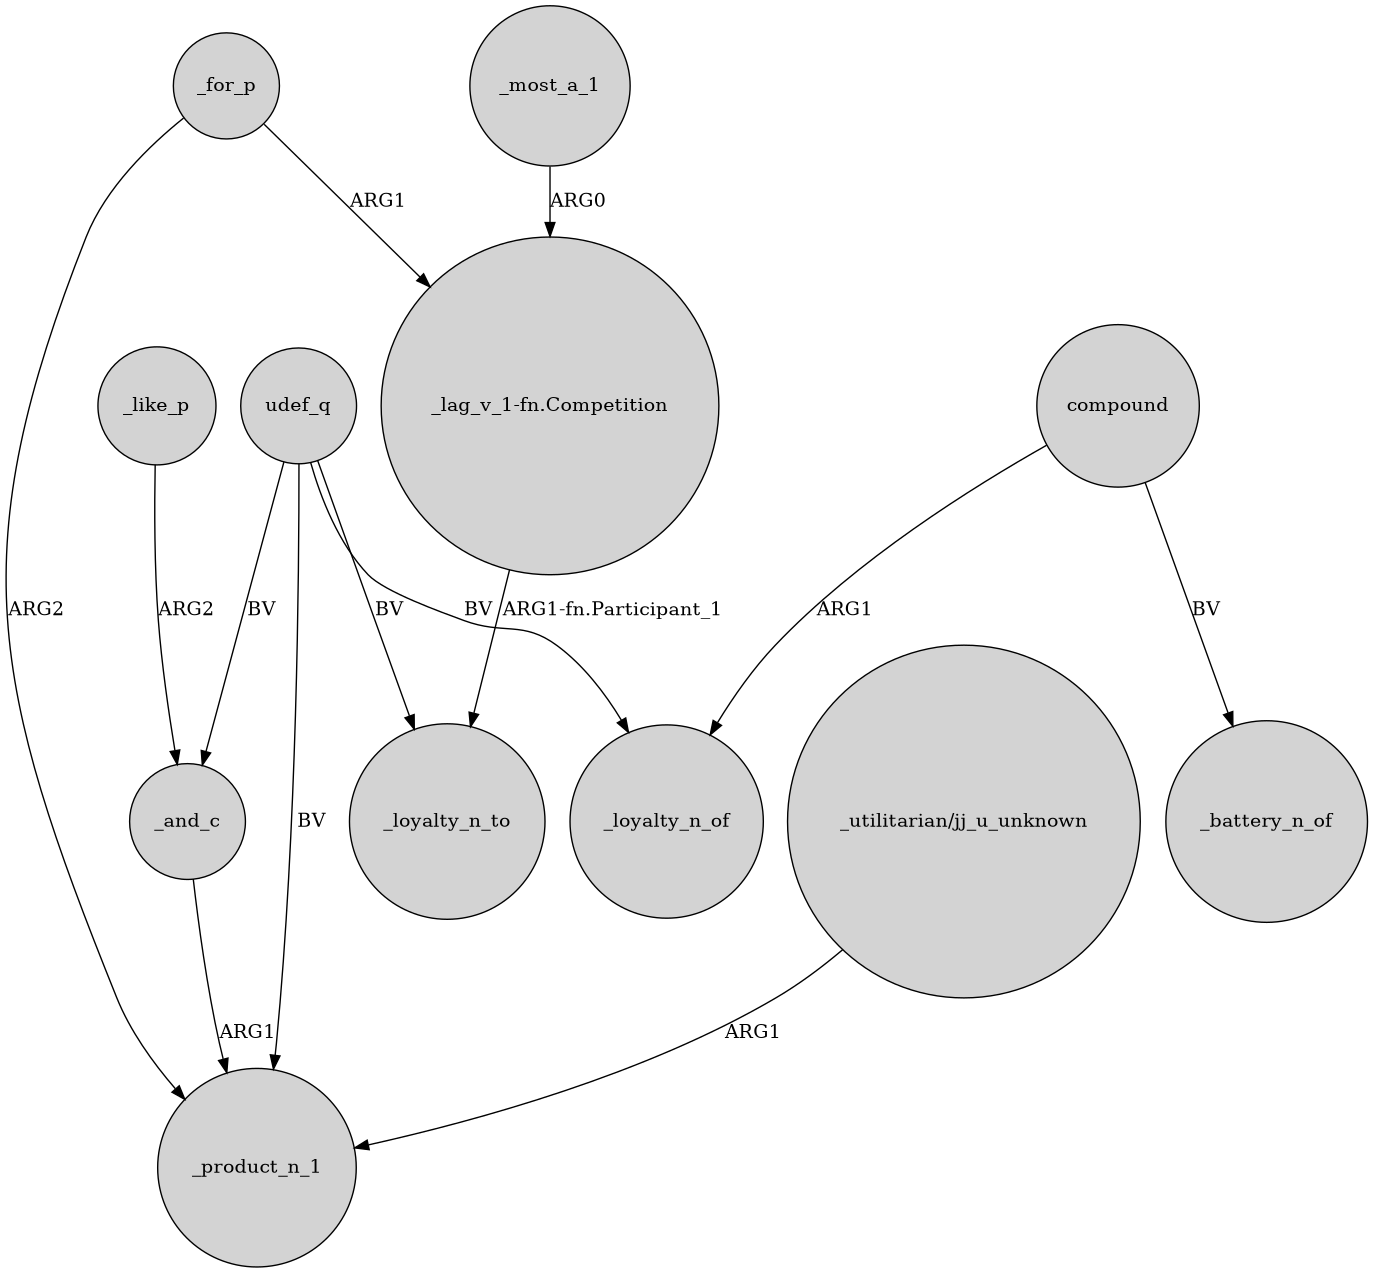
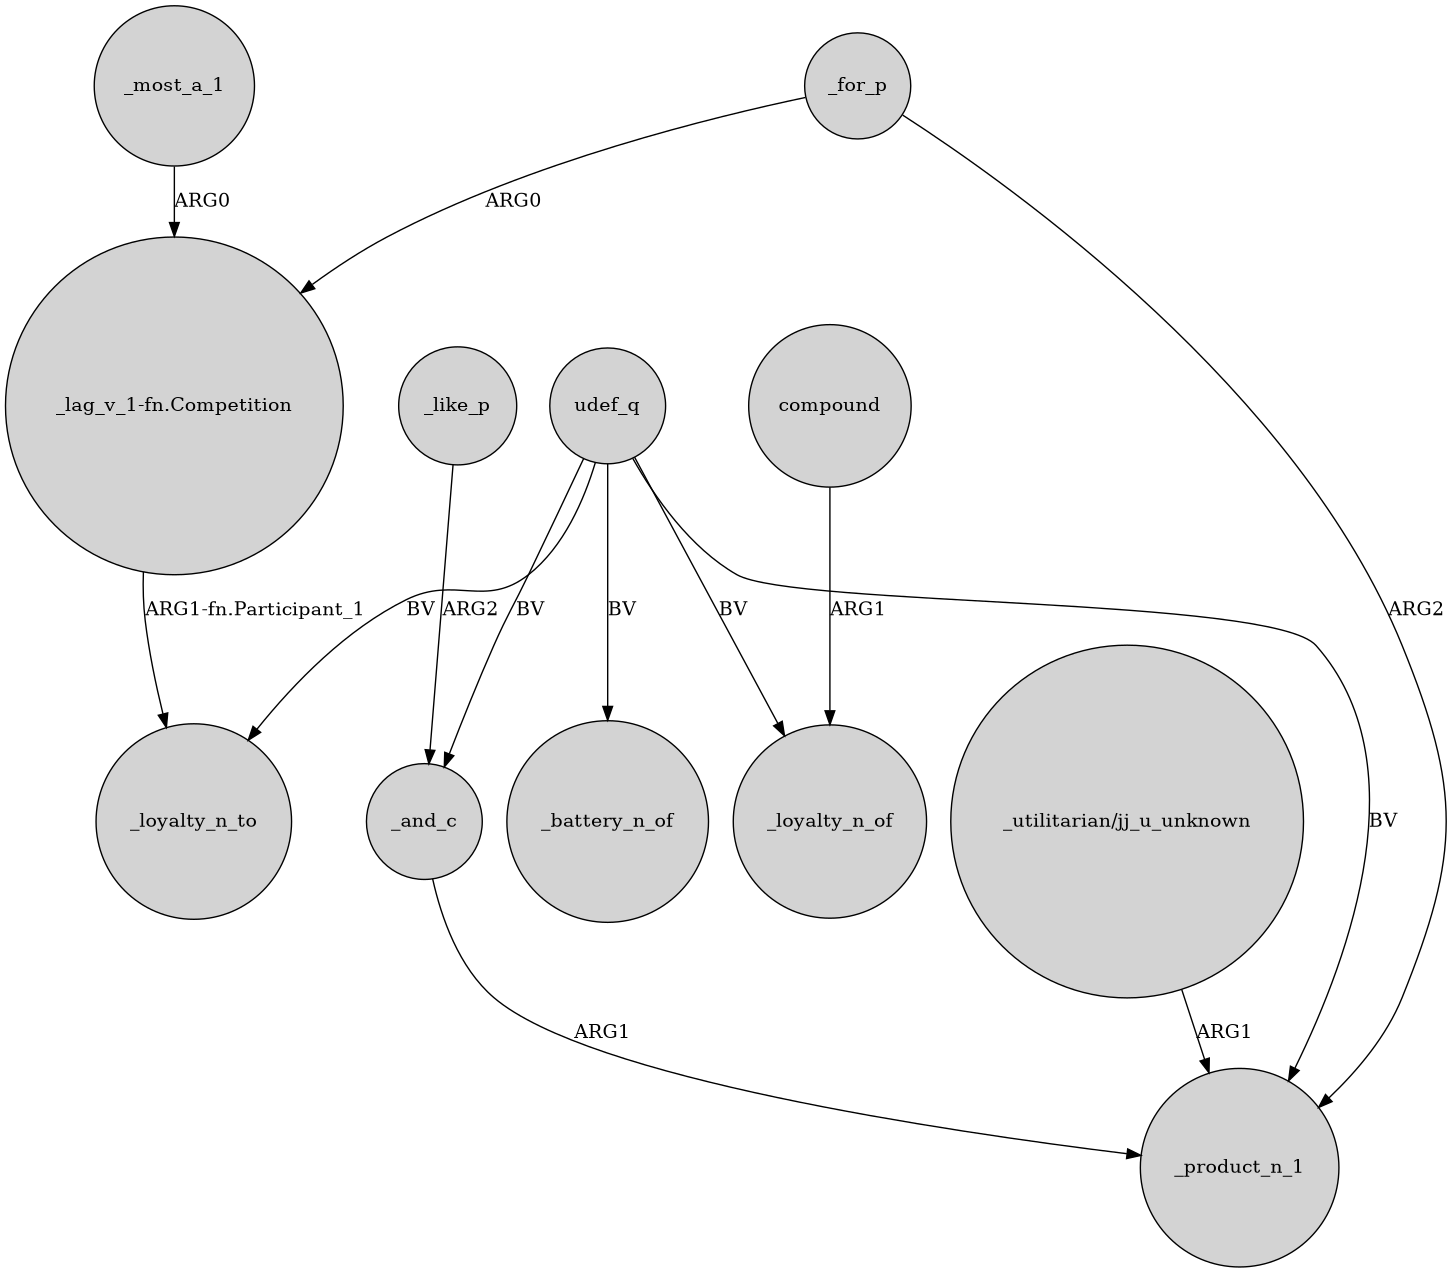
edge "_for_p" -> "_lag_v_1-fn.Competition": label "ARG1" -> "ARG0"
edge "compound" -> "_battery_n_of": now "udef_q" -> "_battery_n_of"
